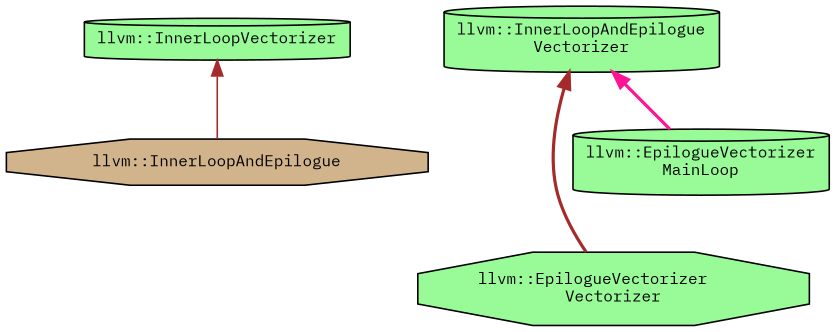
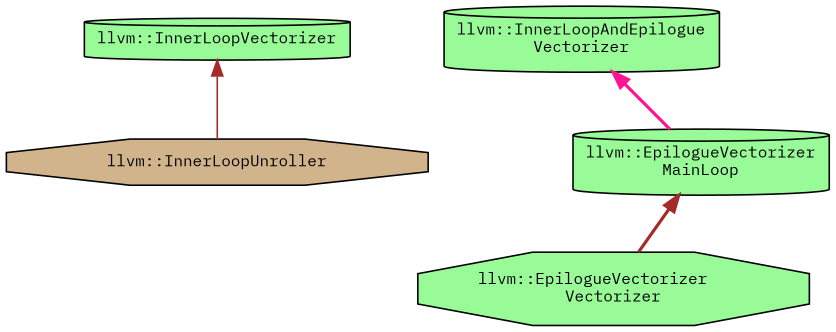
node "llvm::InnerLoopAndEpilogue": label "llvm::InnerLoopAndEpilogue" -> "llvm::InnerLoopUnroller"
edge "llvm::EpilogueVectorizer Vectorizer" -> "llvm::InnerLoopAndEpilogue Vectorizer": now "llvm::EpilogueVectorizer Vectorizer" -> "llvm::EpilogueVectorizer MainLoop"
